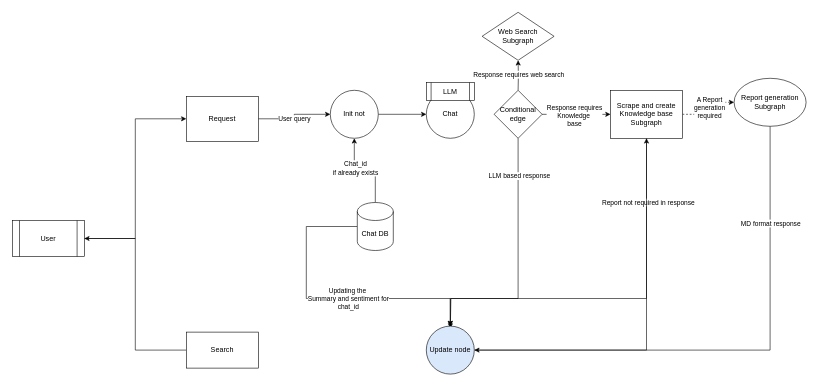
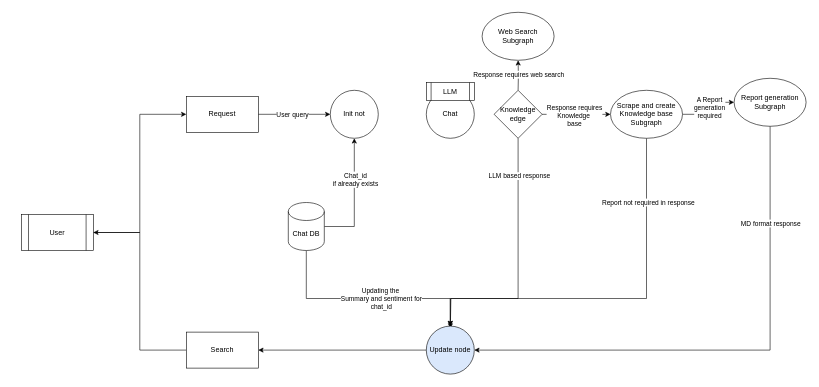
node "Web Search Subgraph": shape diamond -> ellipse
edge "Init not" -> "Chat": removed
node "Conditional edge": label "Conditional edge" -> "Knowledge edge"
node "Scrape and create Knowledge base Subgraph": shape rectangle -> ellipse
edge "Scrape and create Knowledge base Subgraph" -> "Report generation Subgraph": style dashed -> solid
node "Request": size 72x45 -> 72x36
node "Chat DB": moved (375, 227) -> (306, 227)
node "User": moved (48, 239) -> (57, 233)
edge "Update node" -> "Scrape and create Knowledge base Subgraph": now "Update node" -> "Search"
